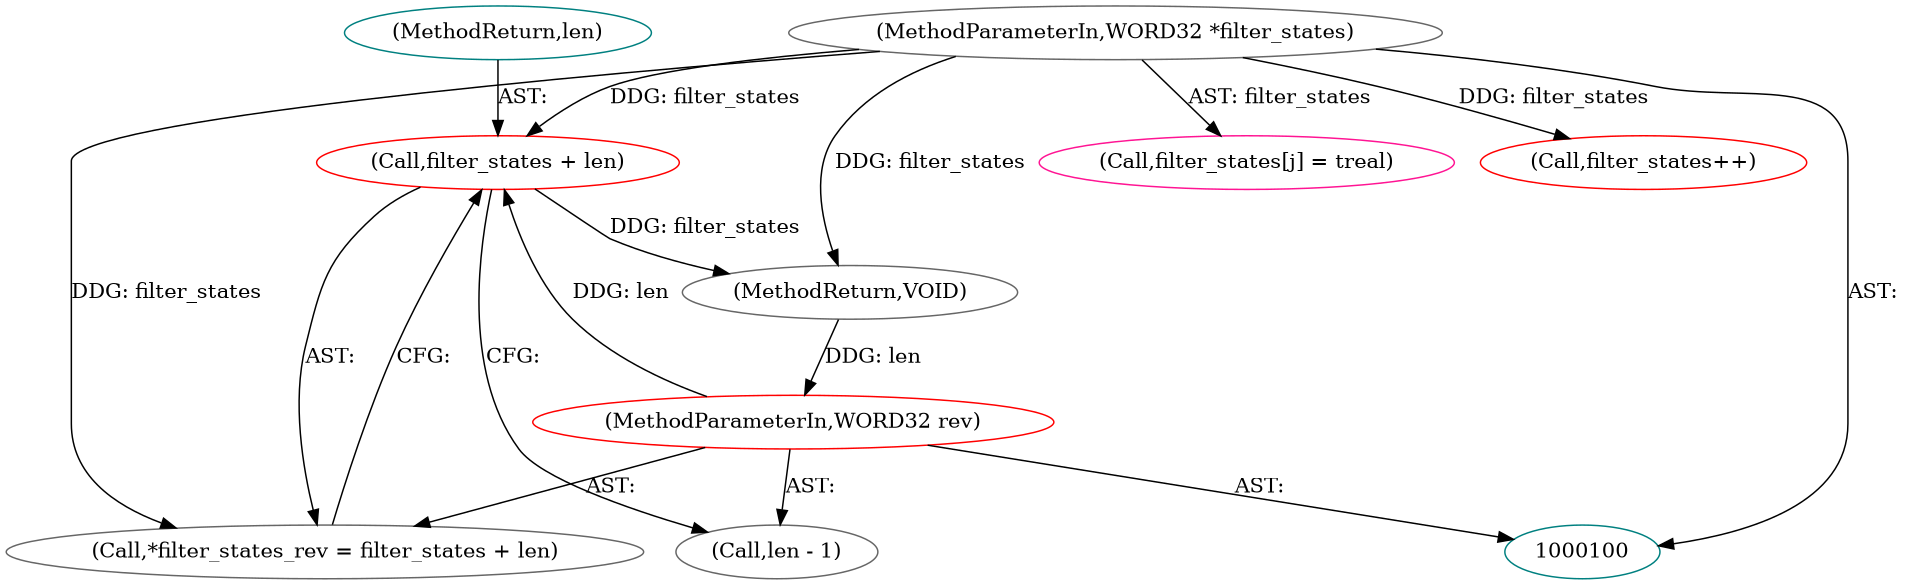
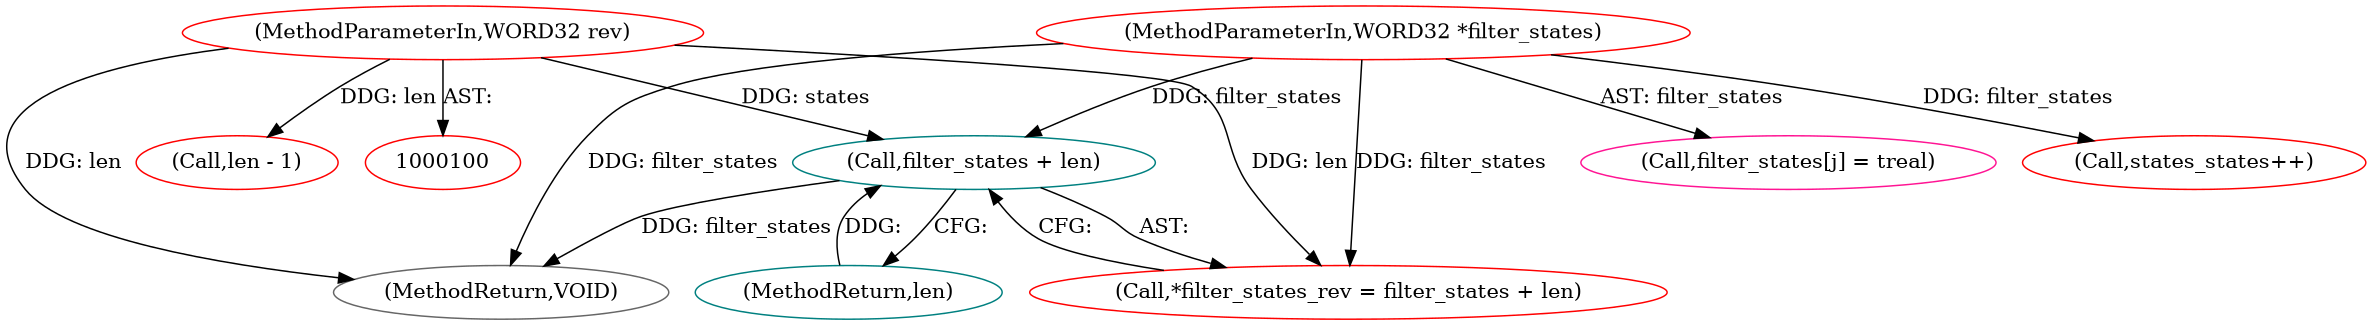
node "(MethodParameterIn,WORD32 *filter_states)": color gray40 -> red
edge "(MethodReturn,len)" -> "(Call,filter_states + len)": label "AST: " -> "DDG: "
edge "(MethodParameterIn,WORD32 *filter_states)" -> "1000100": removed, label "AST:"
node "(Call,filter_states + len)": color red -> teal
node "(Call,filter_states++)": label "(Call,filter_states++)" -> "(Call,states_states++)"
edge "(MethodParameterIn,WORD32 rev)" -> "(Call,filter_states + len)": label "DDG: len" -> "DDG: states"
edge "(MethodReturn,VOID)" -> "(MethodParameterIn,WORD32 rev)": reversed
edge "(Call,filter_states + len)" -> "(Call,len - 1)": now "(Call,filter_states + len)" -> "(MethodReturn,len)"
edge "(MethodParameterIn,WORD32 rev)" -> "(Call,*filter_states_rev = filter_states + len)": label "AST: " -> "DDG: len"
edge "(MethodParameterIn,WORD32 rev)" -> "(Call,len - 1)": label "AST: " -> "DDG: len"
node "(Call,*filter_states_rev = filter_states + len)": color gray40 -> red
node "(Call,len - 1)": color gray40 -> red
node "1000100": color teal -> red
